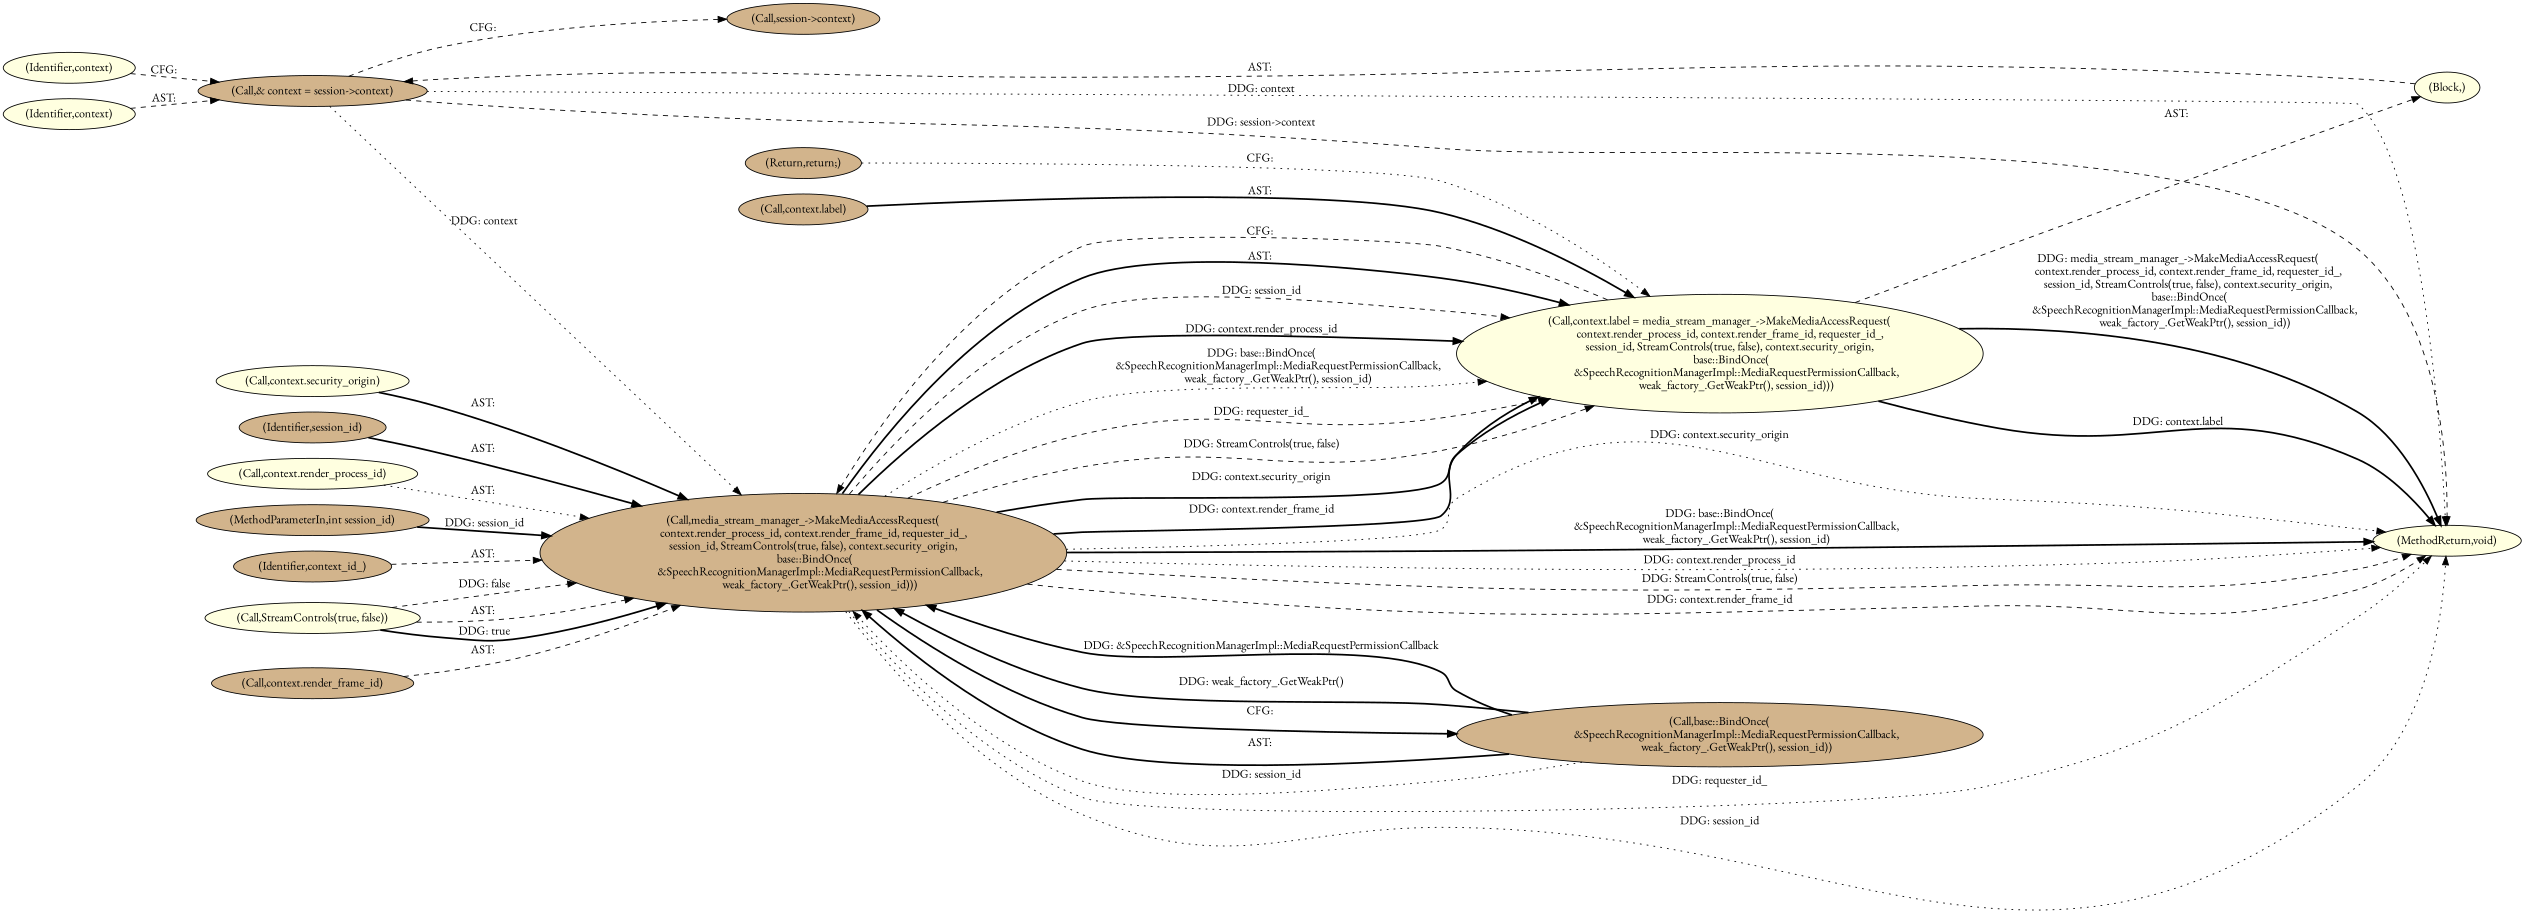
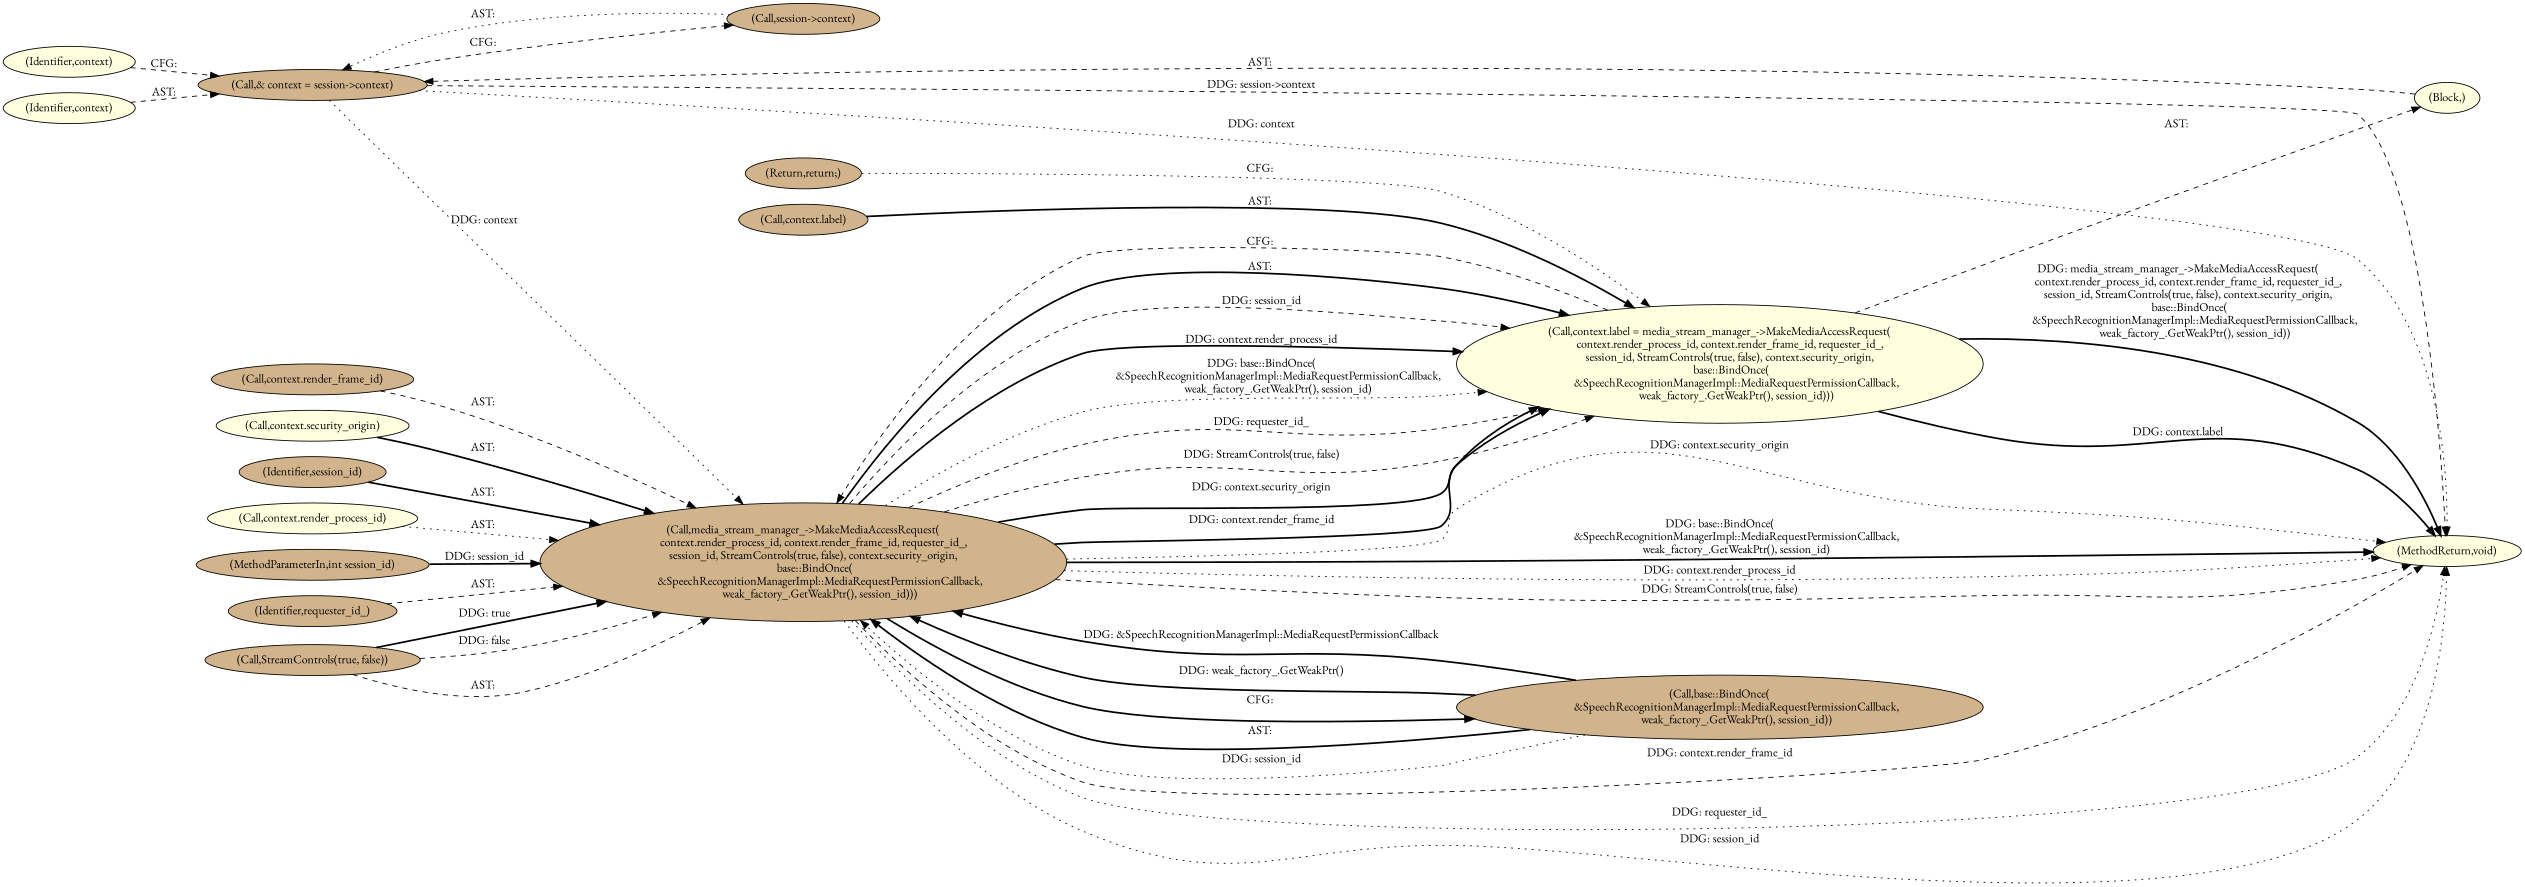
edge "(Call,session->context)" -> "(Call,& context = session->context)": added, label "AST:"
node "(Identifier,context_id_)": label "(Identifier,context_id_)" -> "(Identifier,requester_id_)"
node "(Call,StreamControls(true, false))": fillcolor lightyellow -> tan
